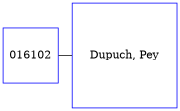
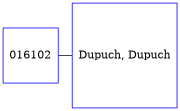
node "Dupuch, Pey": label "Dupuch, Pey" -> "Dupuch, Dupuch"
